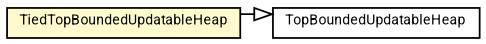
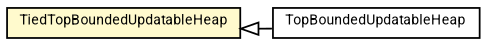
edge "TiedTopBoundedUpdatableHeap" -> "TopBoundedUpdatableHeap": reversed
